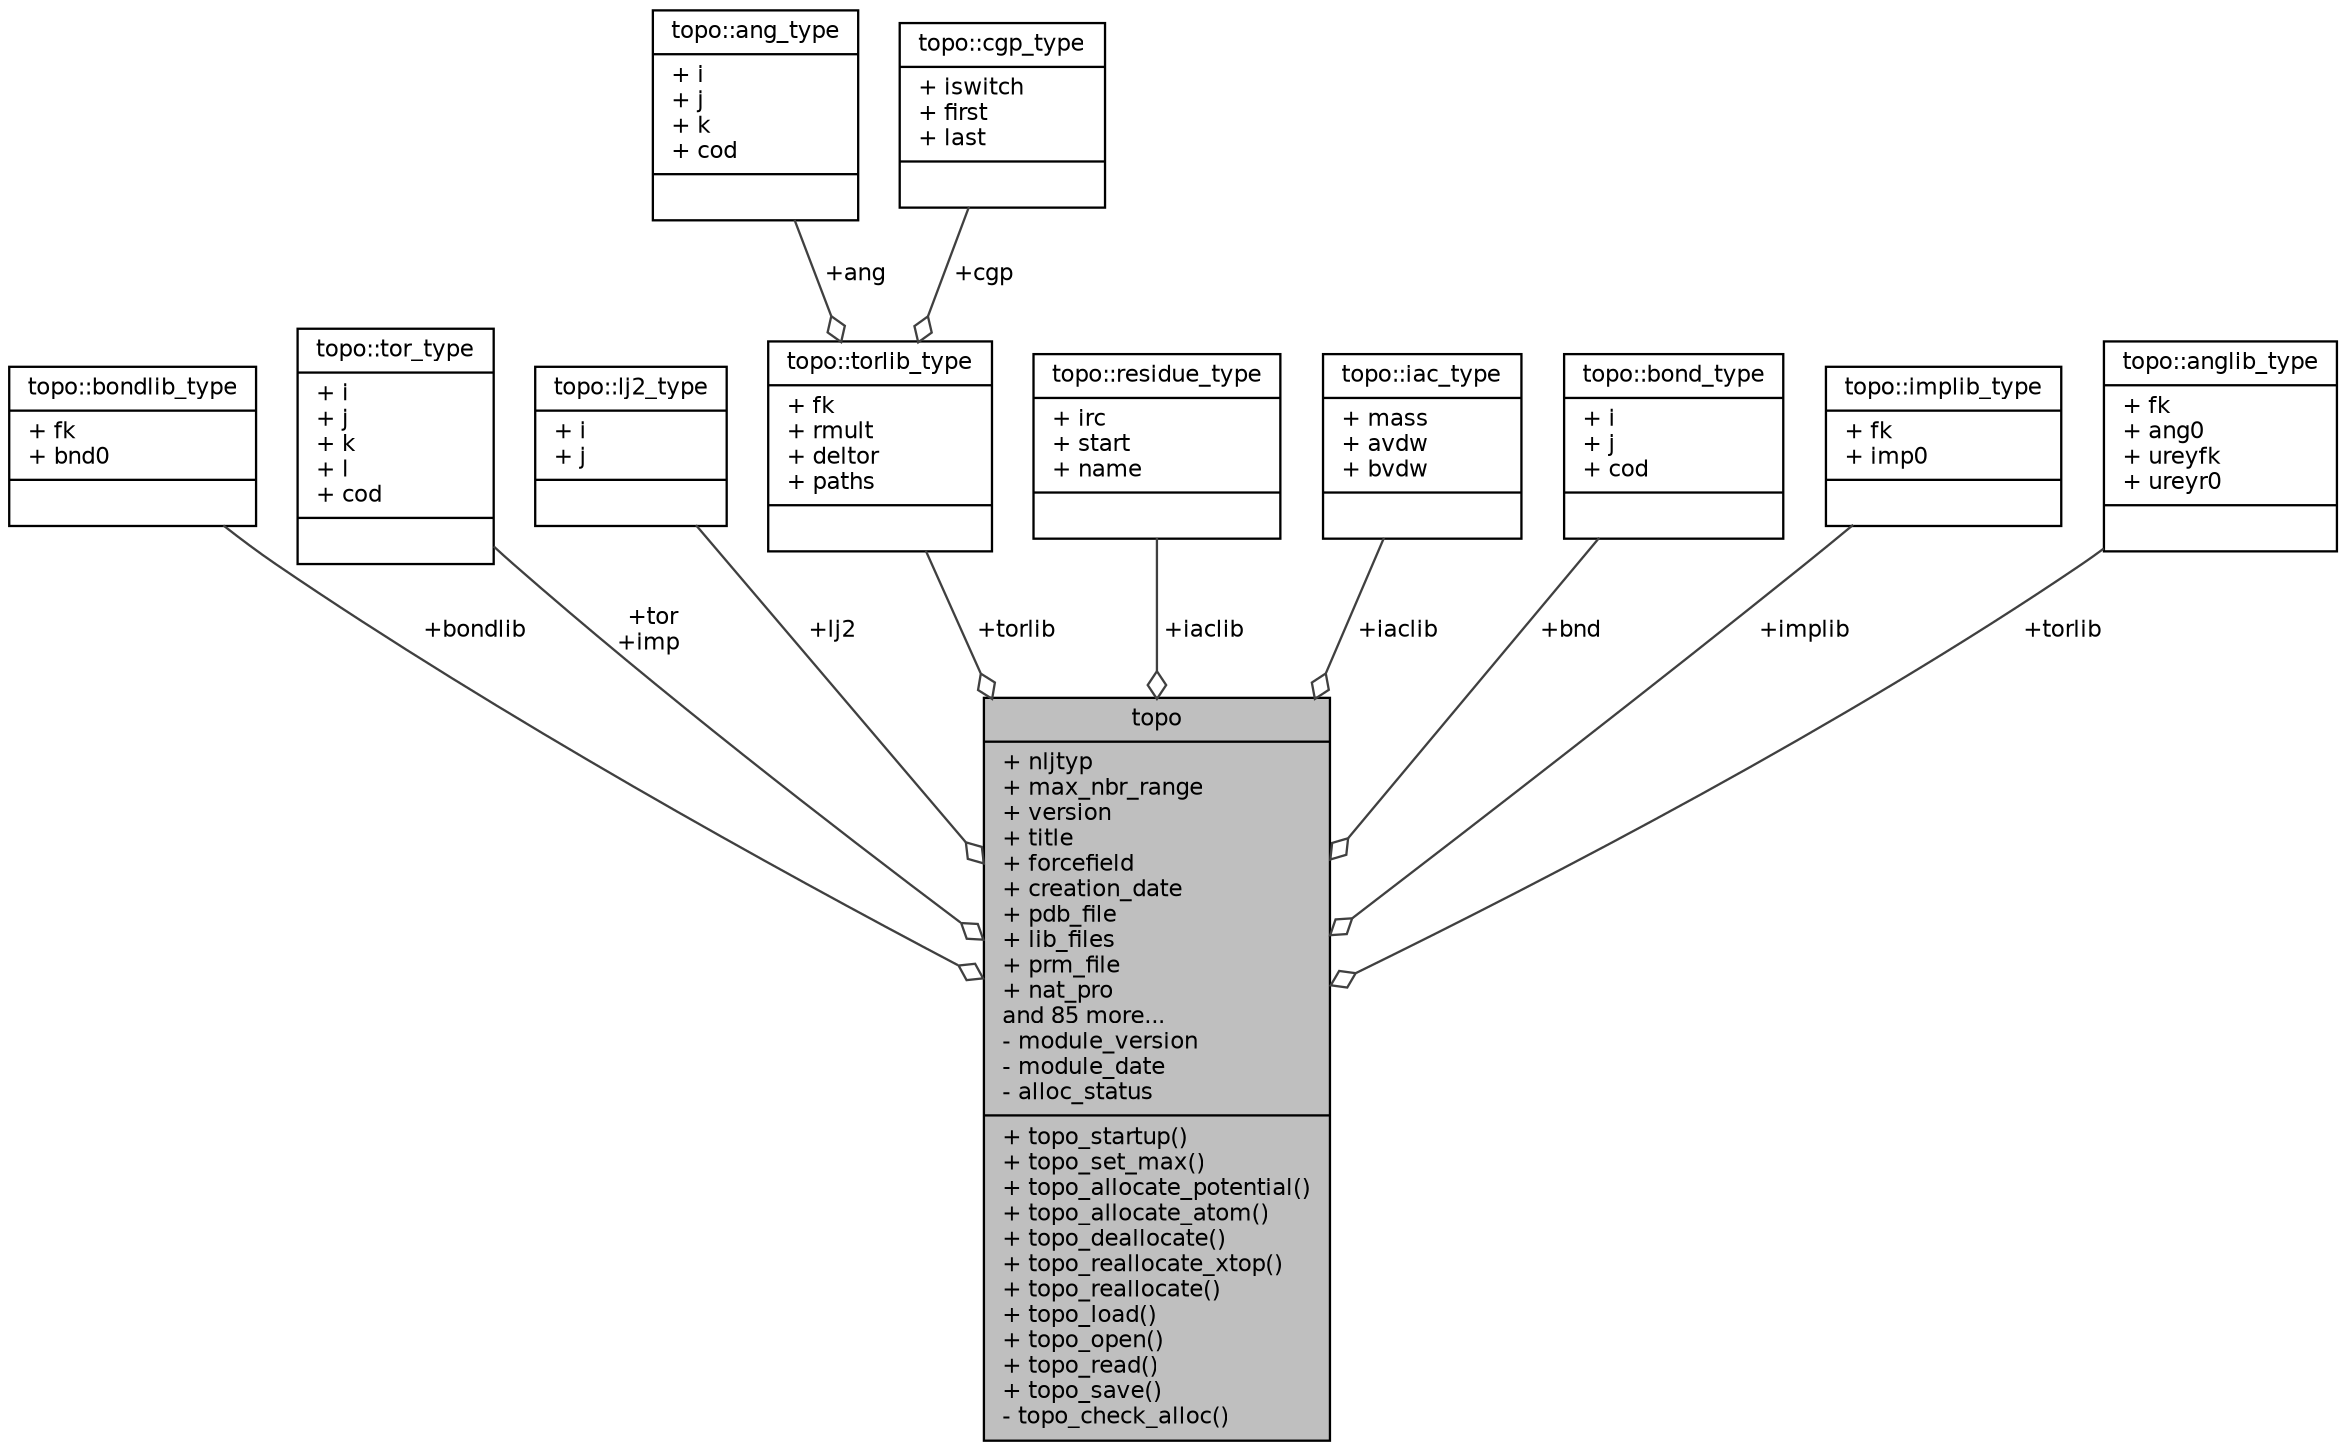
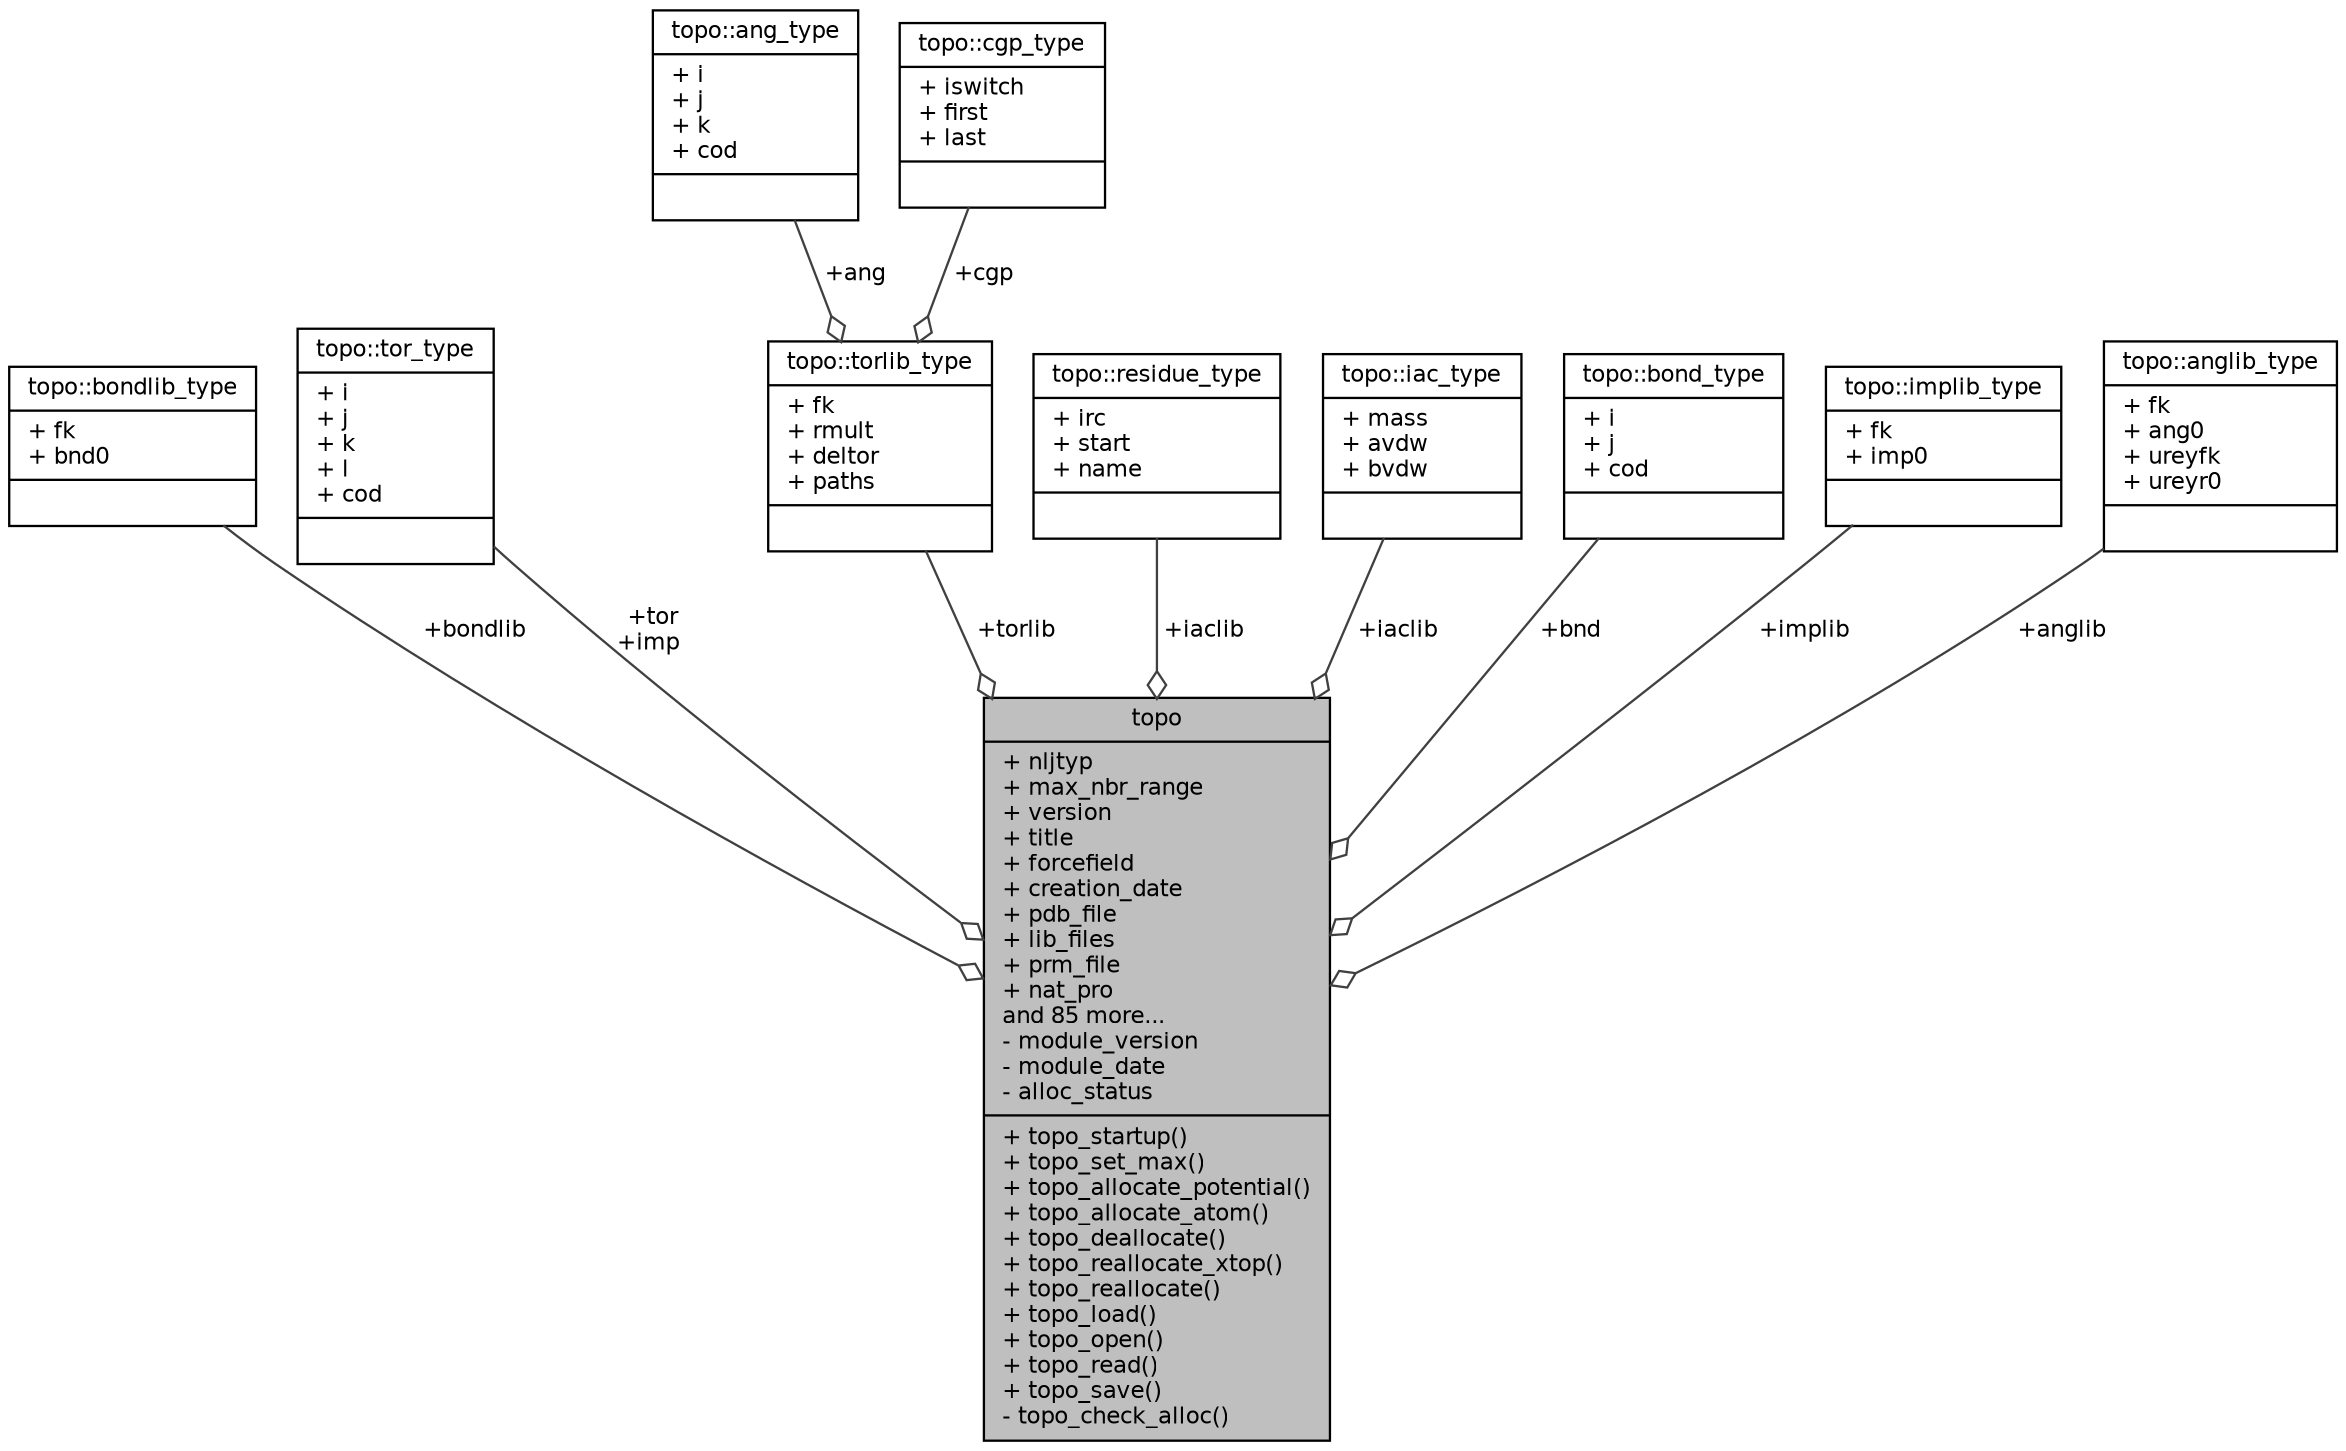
node "topo::lj2_type": removed
edge "topo::anglib_type" -> "topo": label " +torlib" -> " +anglib"
